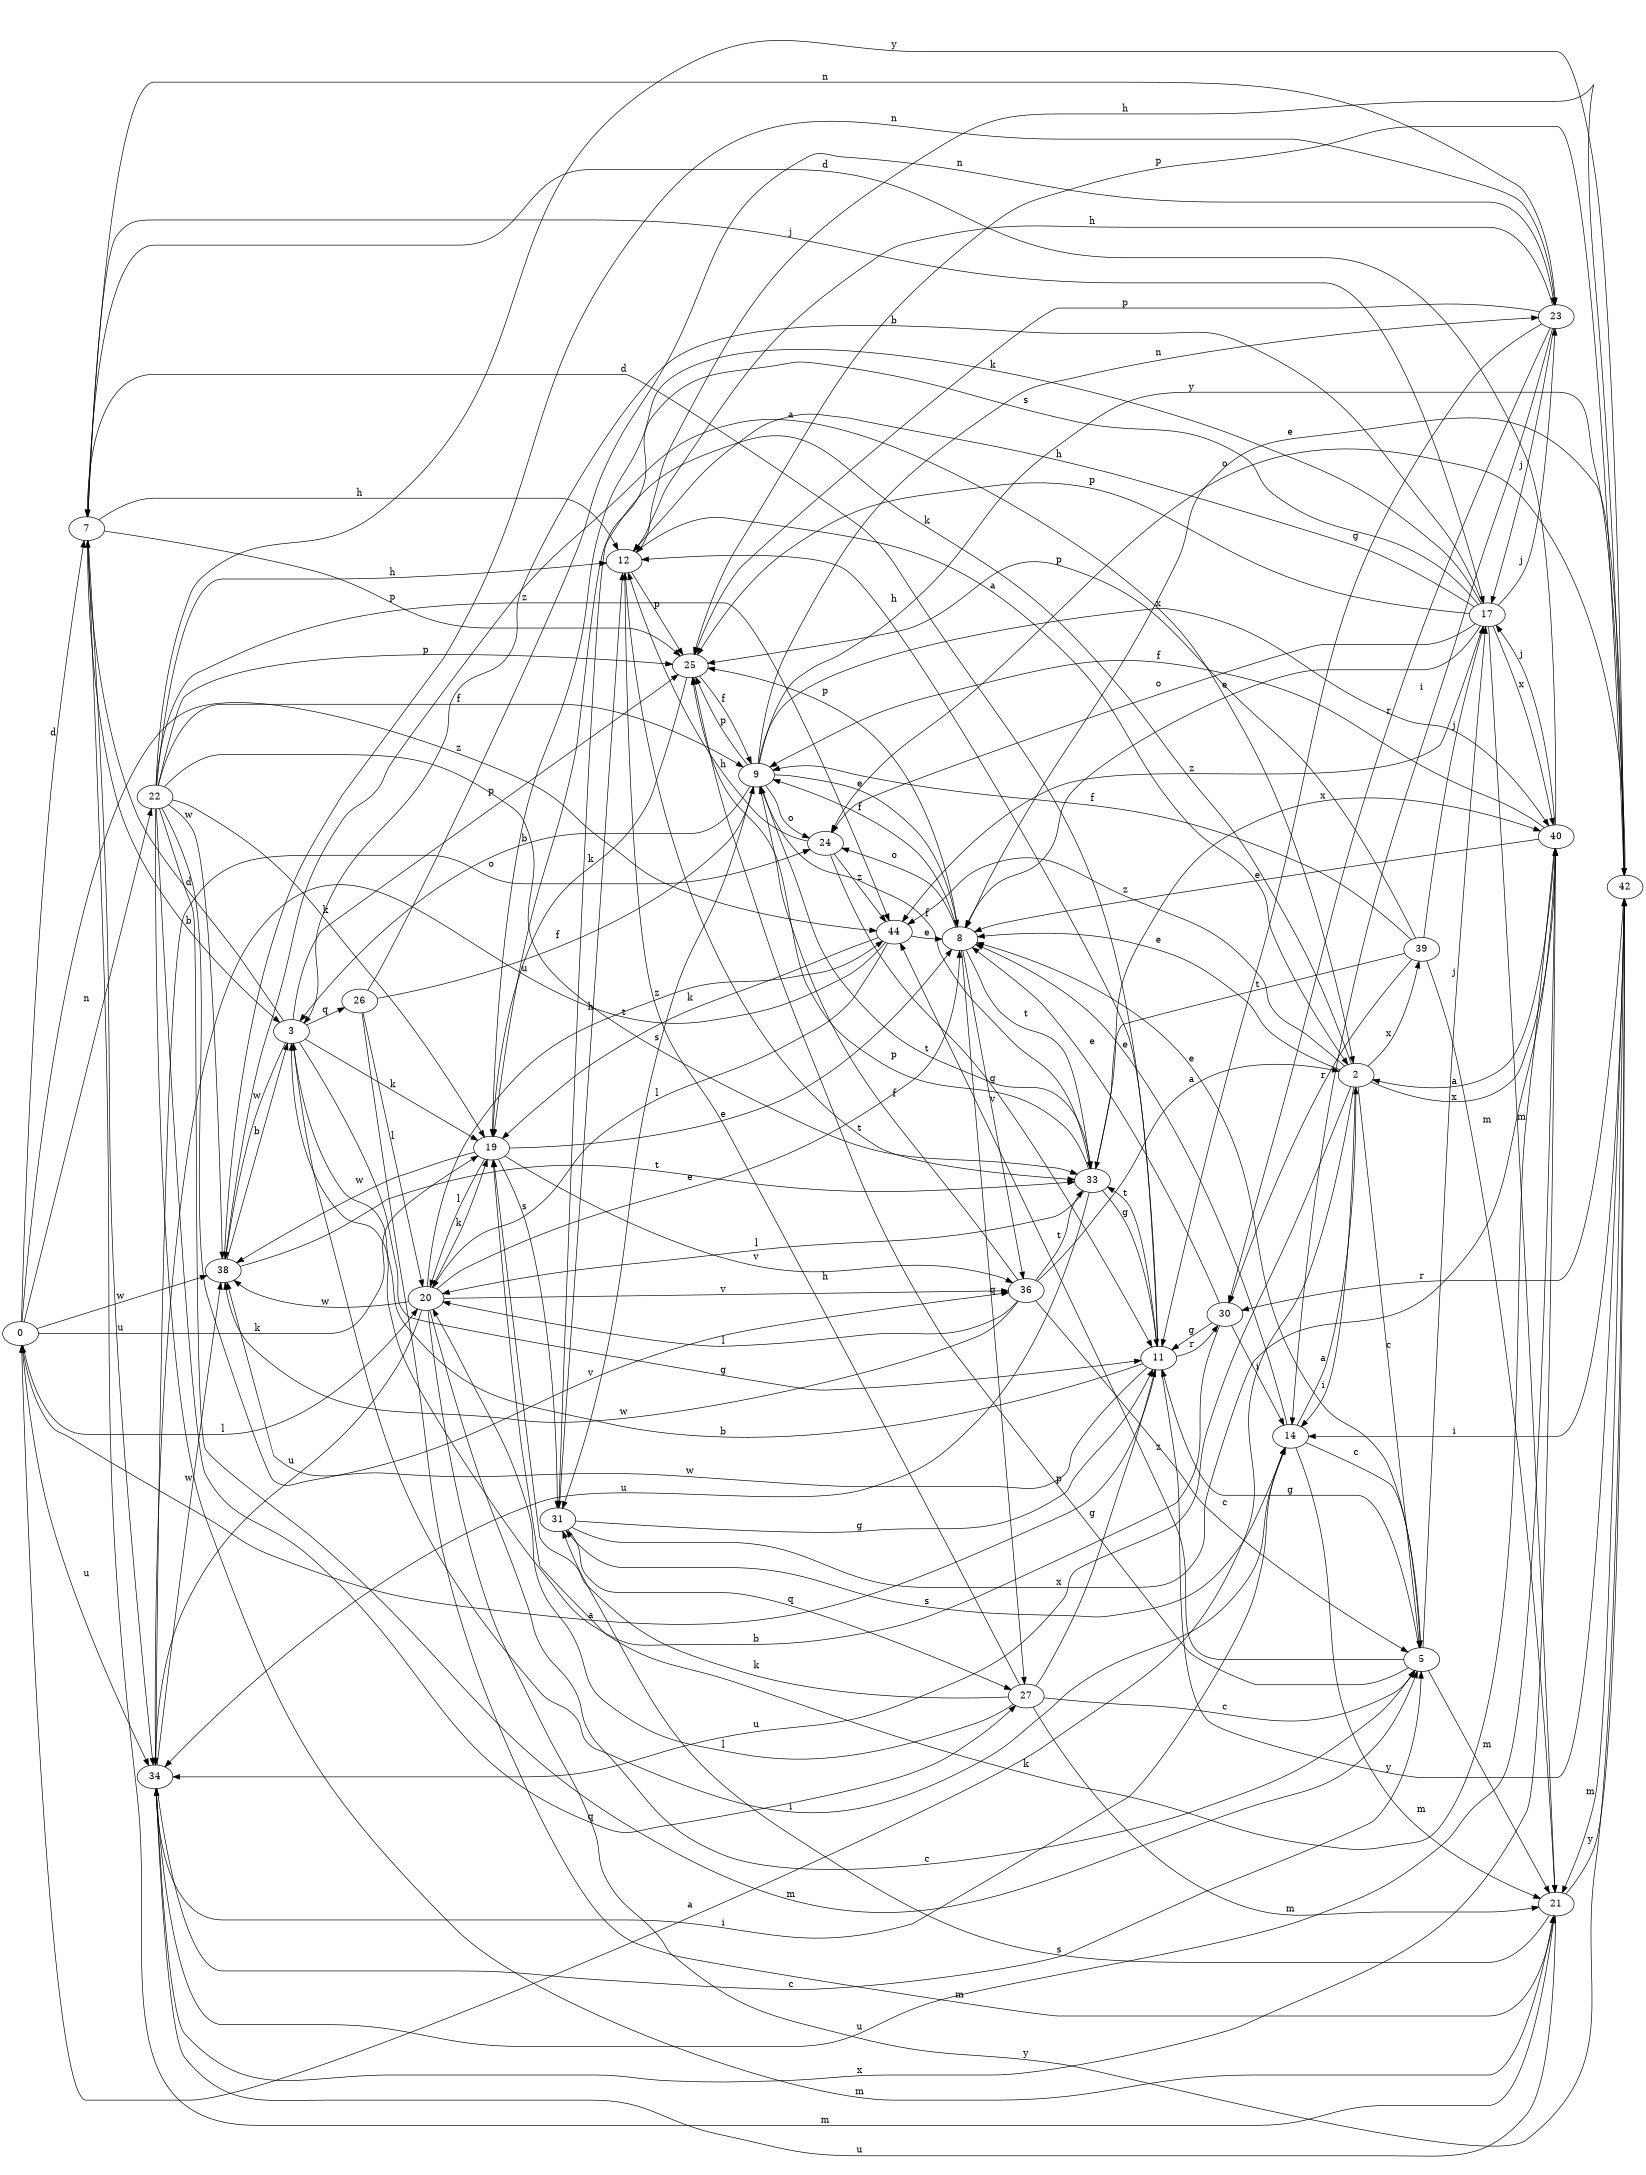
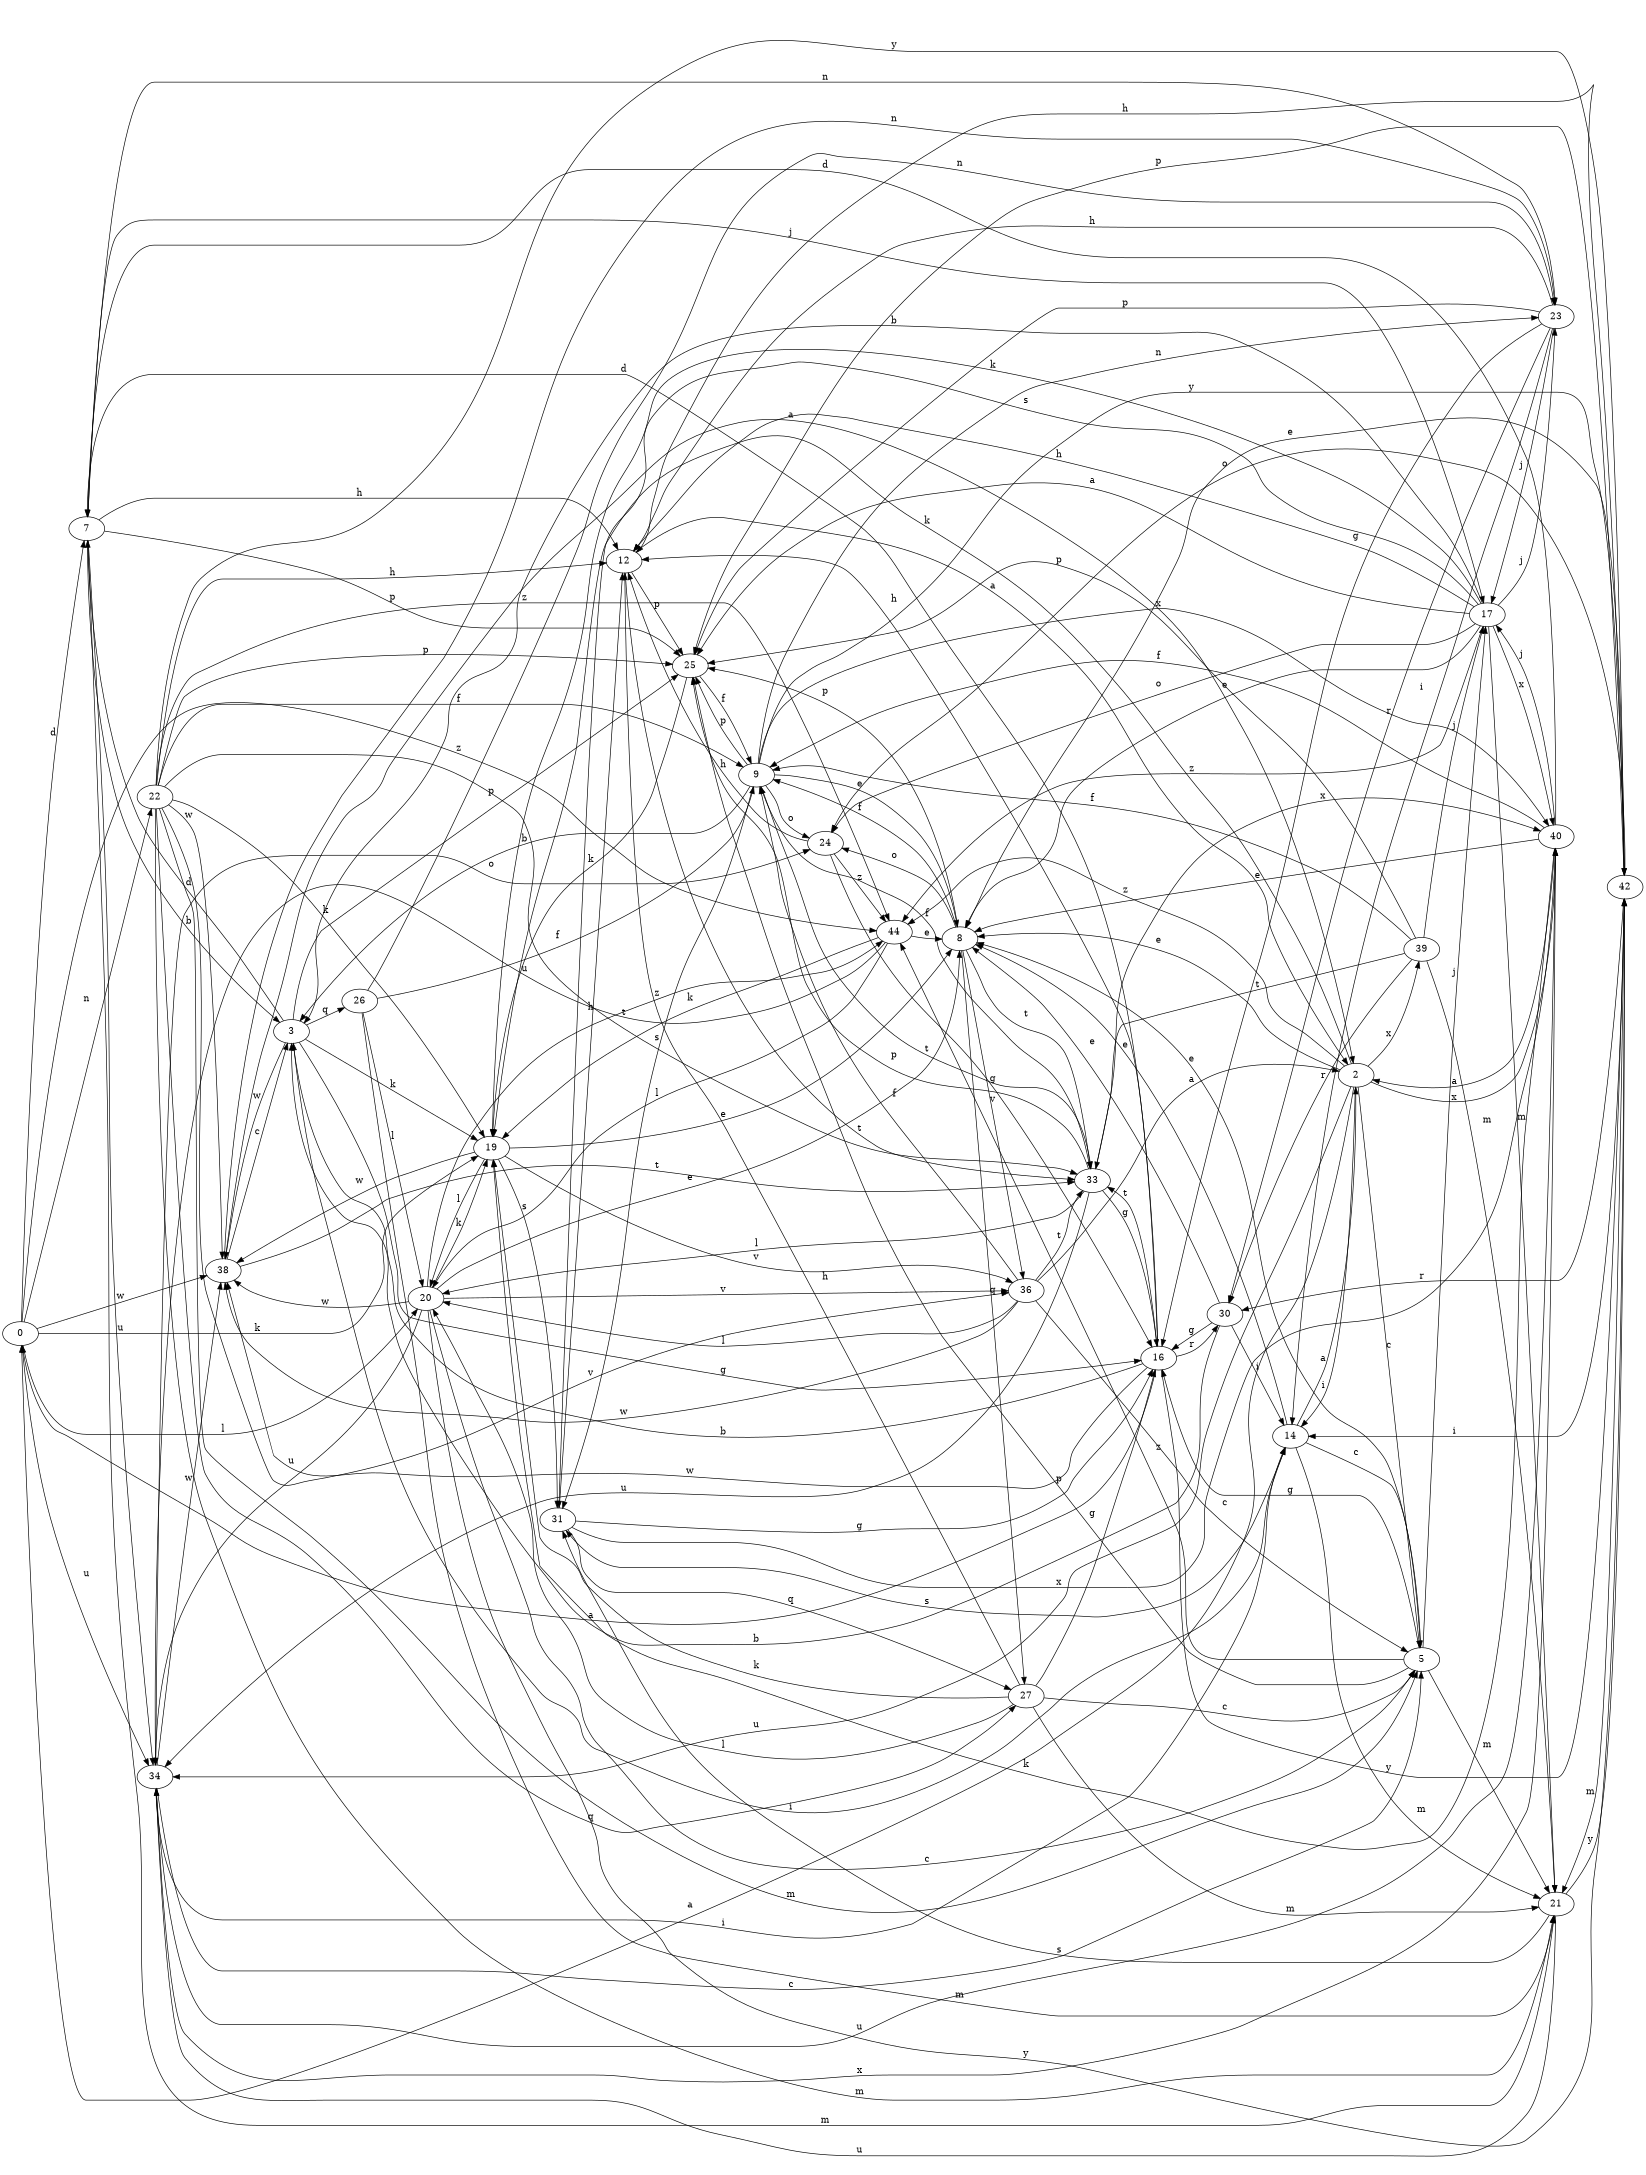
edge "17" -> "25": label "p" -> "a"
edge "38" -> "3": label "b" -> "c"
node "11": label "11" -> "16"
